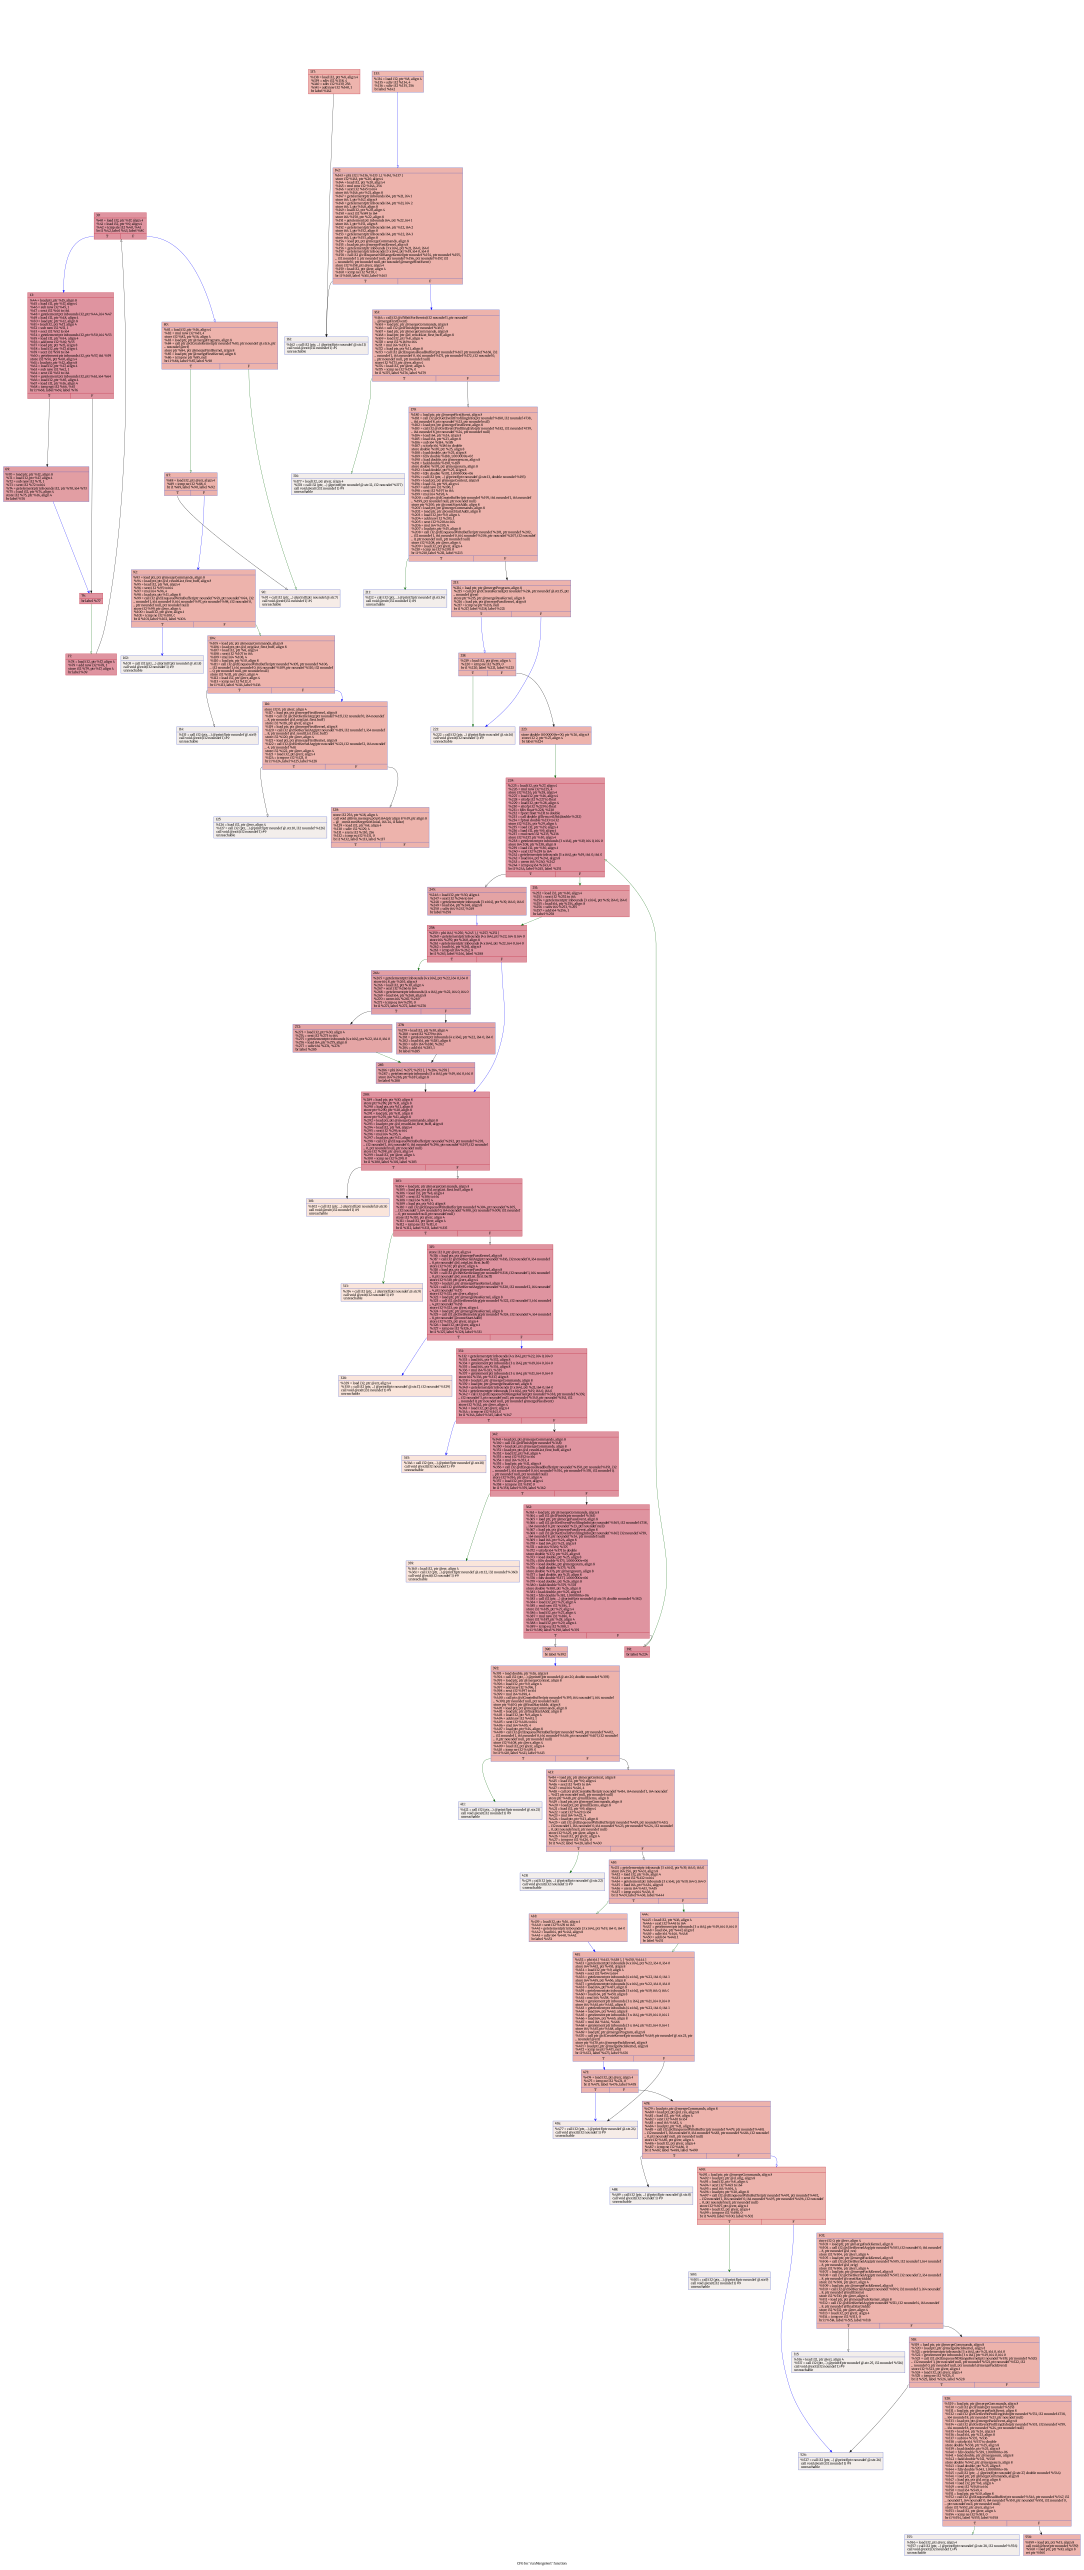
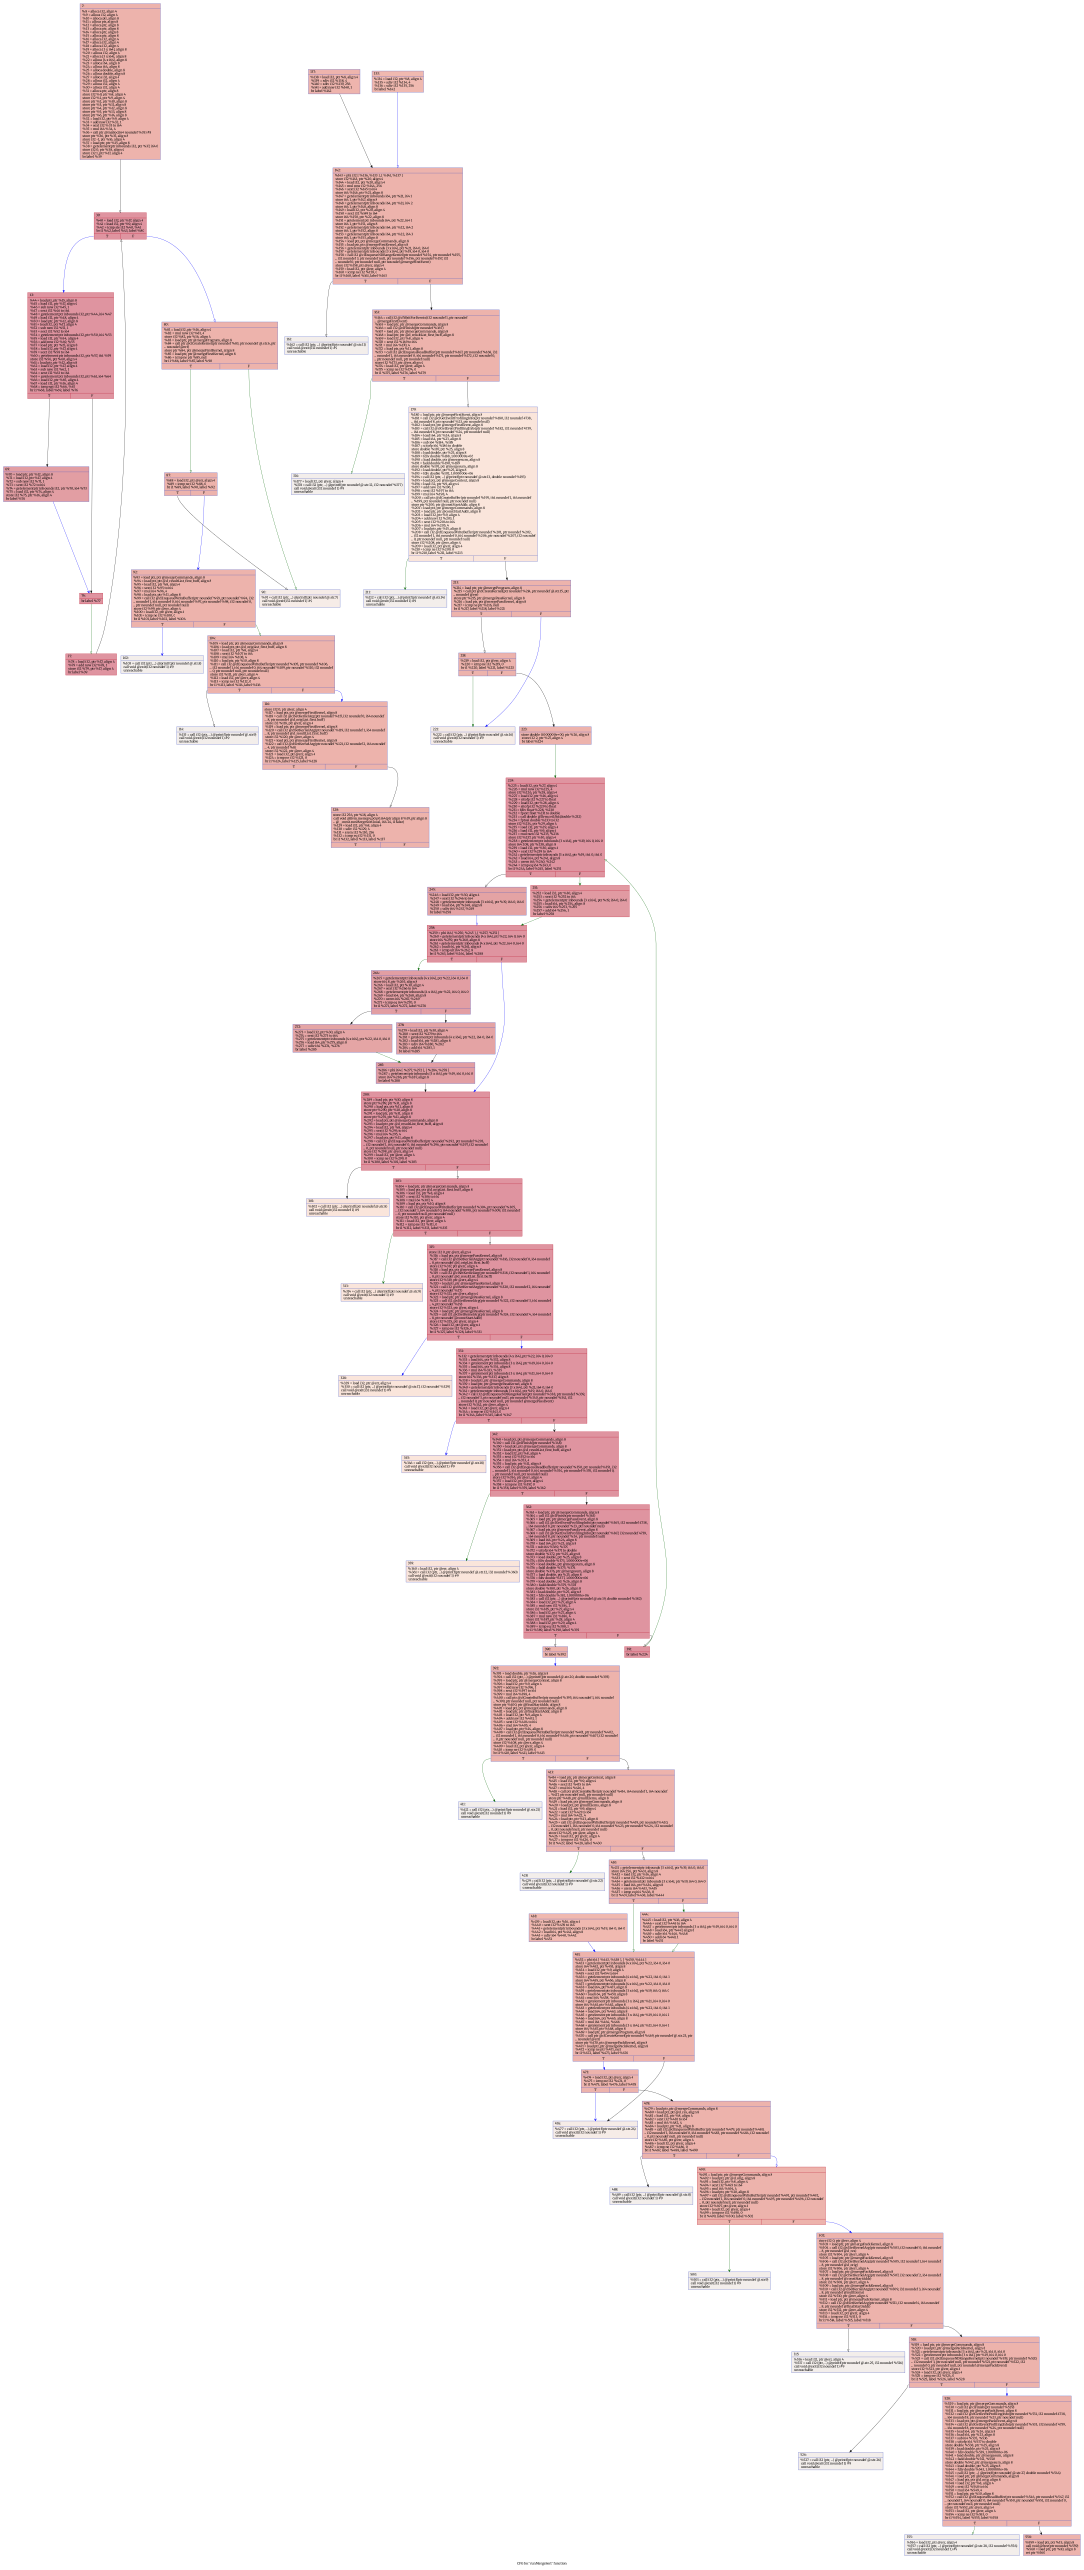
node "7:": added
node "137:": color #b70d28ff -> #3d50c3ff
edge "137:" -> "161:": now "137:" -> "142:"
edge "142:" -> "163:": color blue -> black
node "179:": fillcolor #d6524470 -> #f4c5ad70
edge "213:" -> "218:": color blue -> black
node "125:": removed
edge "430:" -> "438:": now "430:" -> "451:"
edge "490:" -> "526:": now "490:" -> "502:"
edge "518:" -> "528:": added
